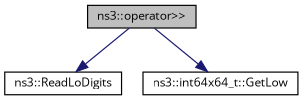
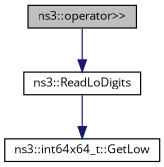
edge "ns3::operator>>" -> "ns3::int64x64_t::GetLow": now "ns3::ReadLoDigits" -> "ns3::int64x64_t::GetLow"
